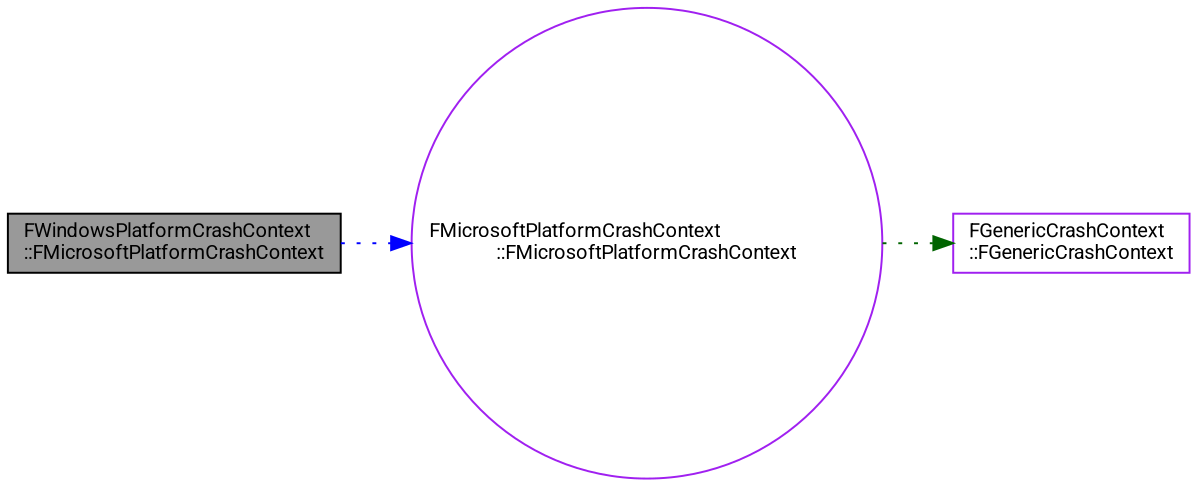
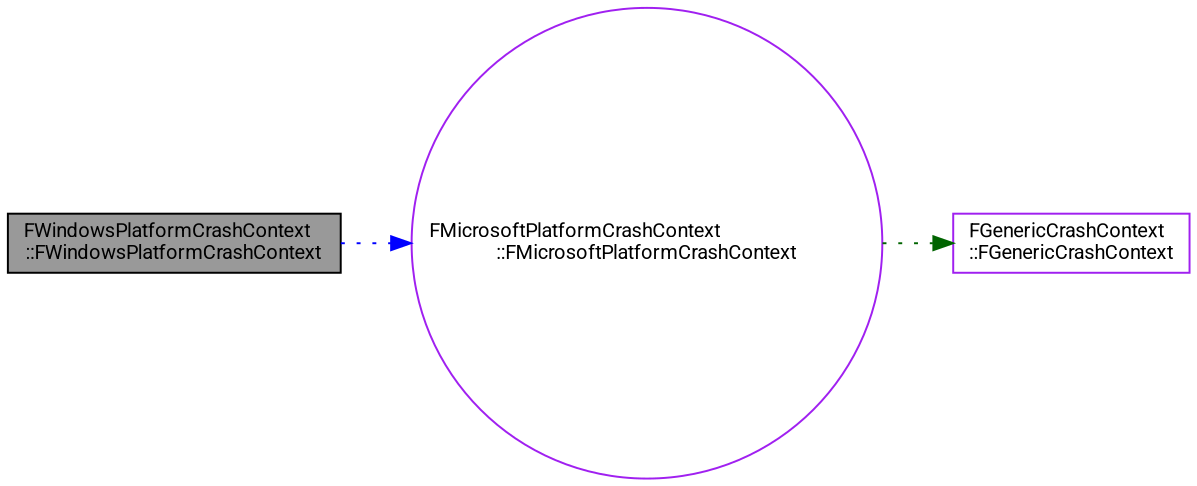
node "FWindowsPlatformCrashContext ::FMicrosoftPlatformCrashContext": label "FWindowsPlatformCrashContext ::FMicrosoftPlatformCrashContext" -> "FWindowsPlatformCrashContext ::FWindowsPlatformCrashContext"
